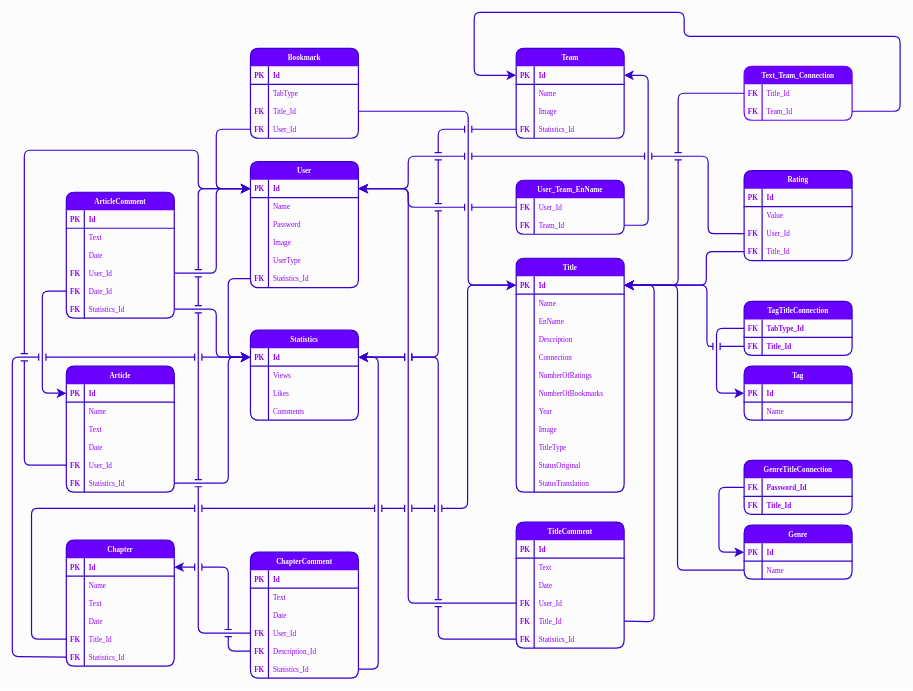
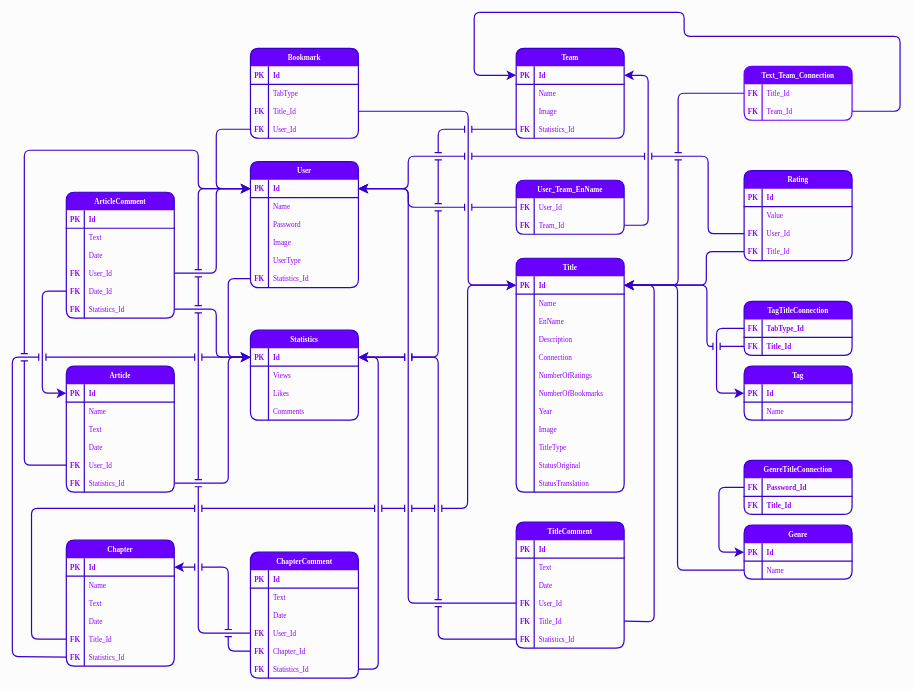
node "Description_Id": label "Description_Id" -> "Chapter_Id"
